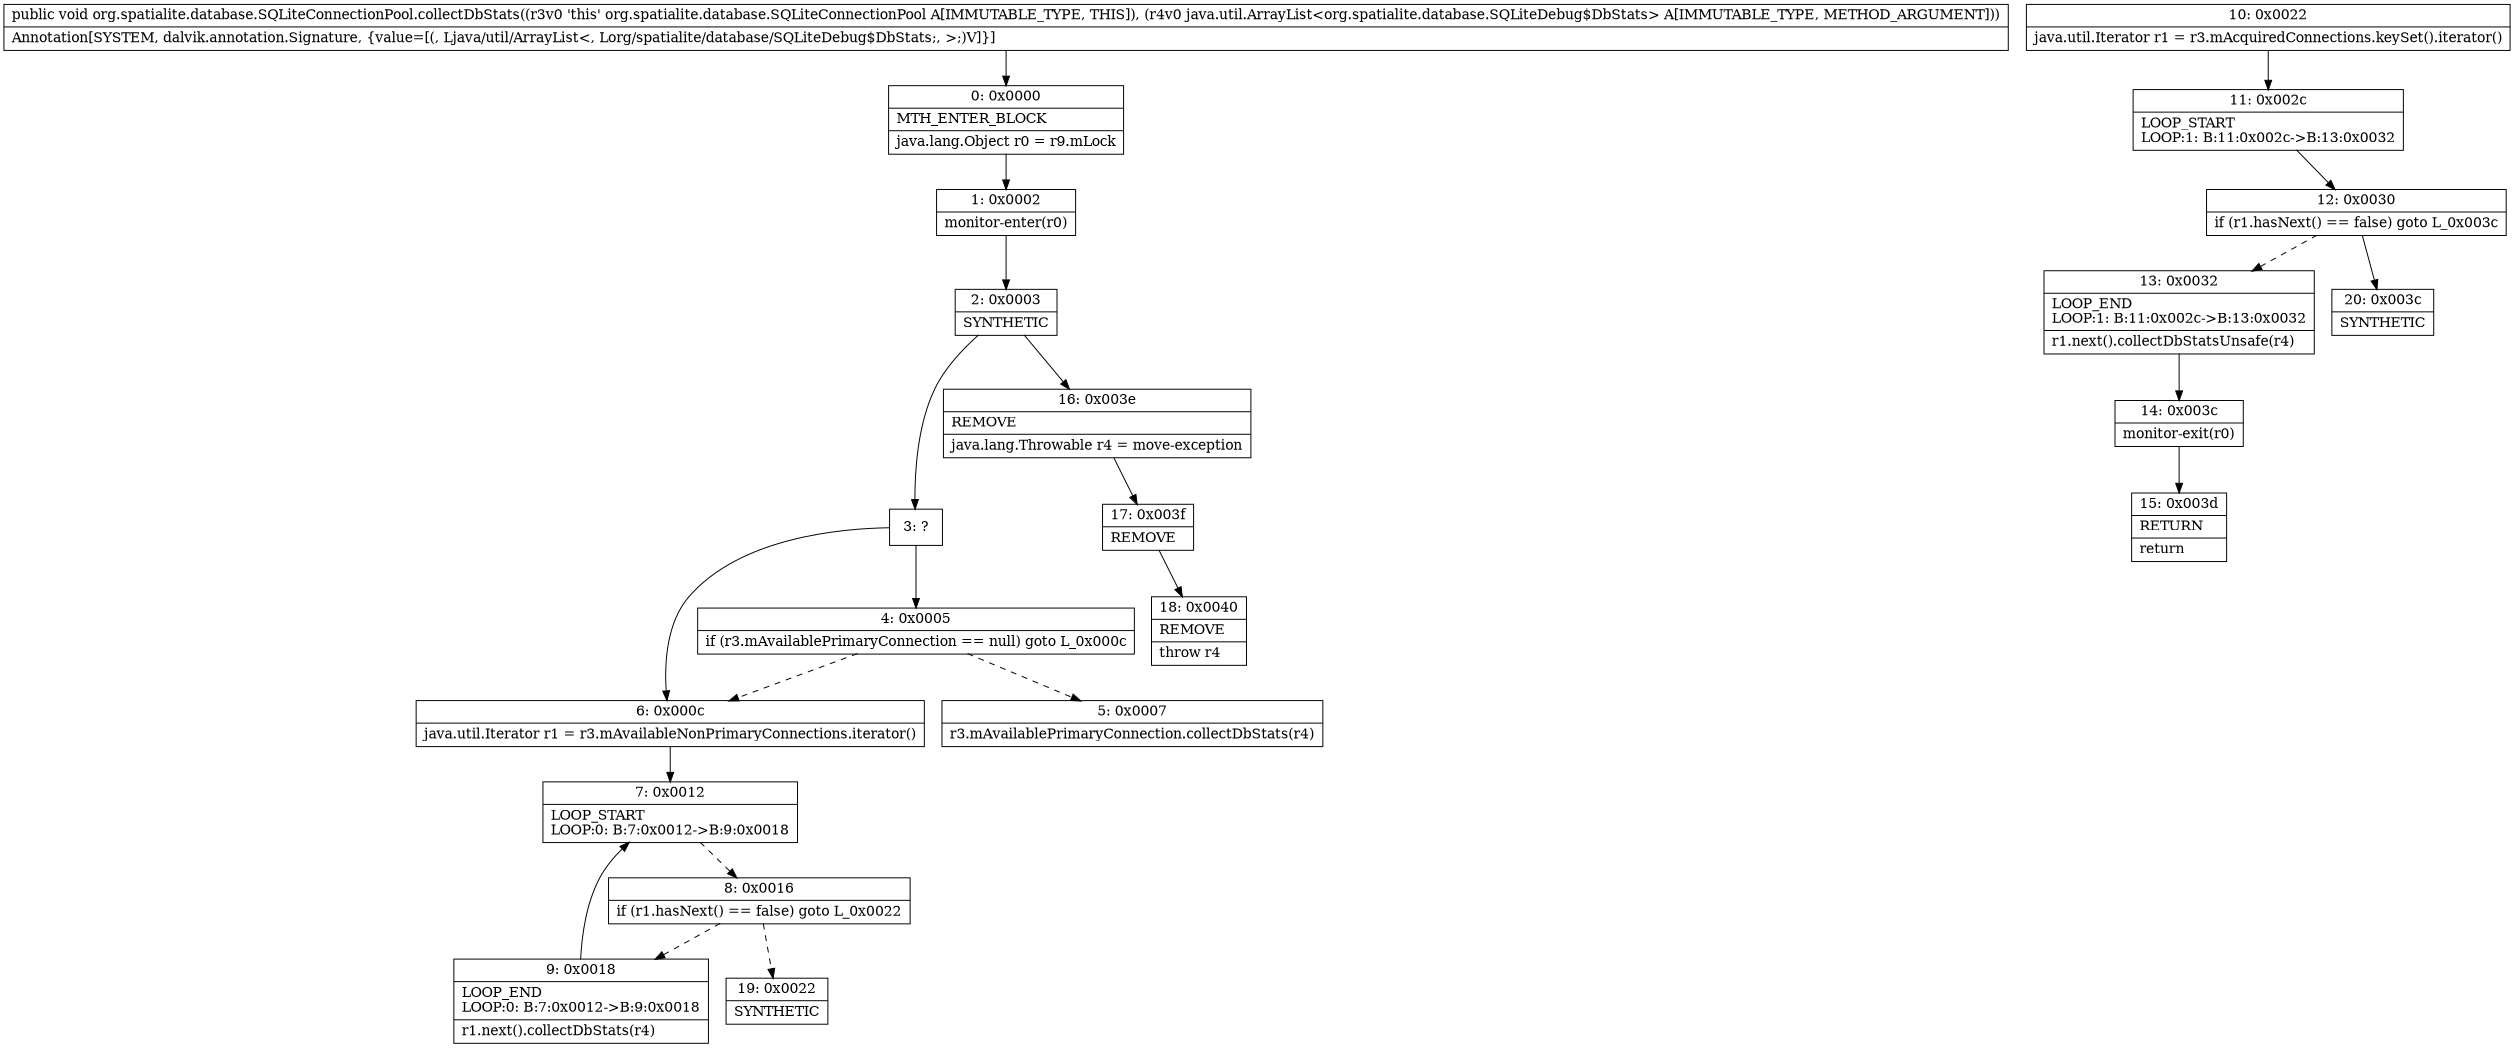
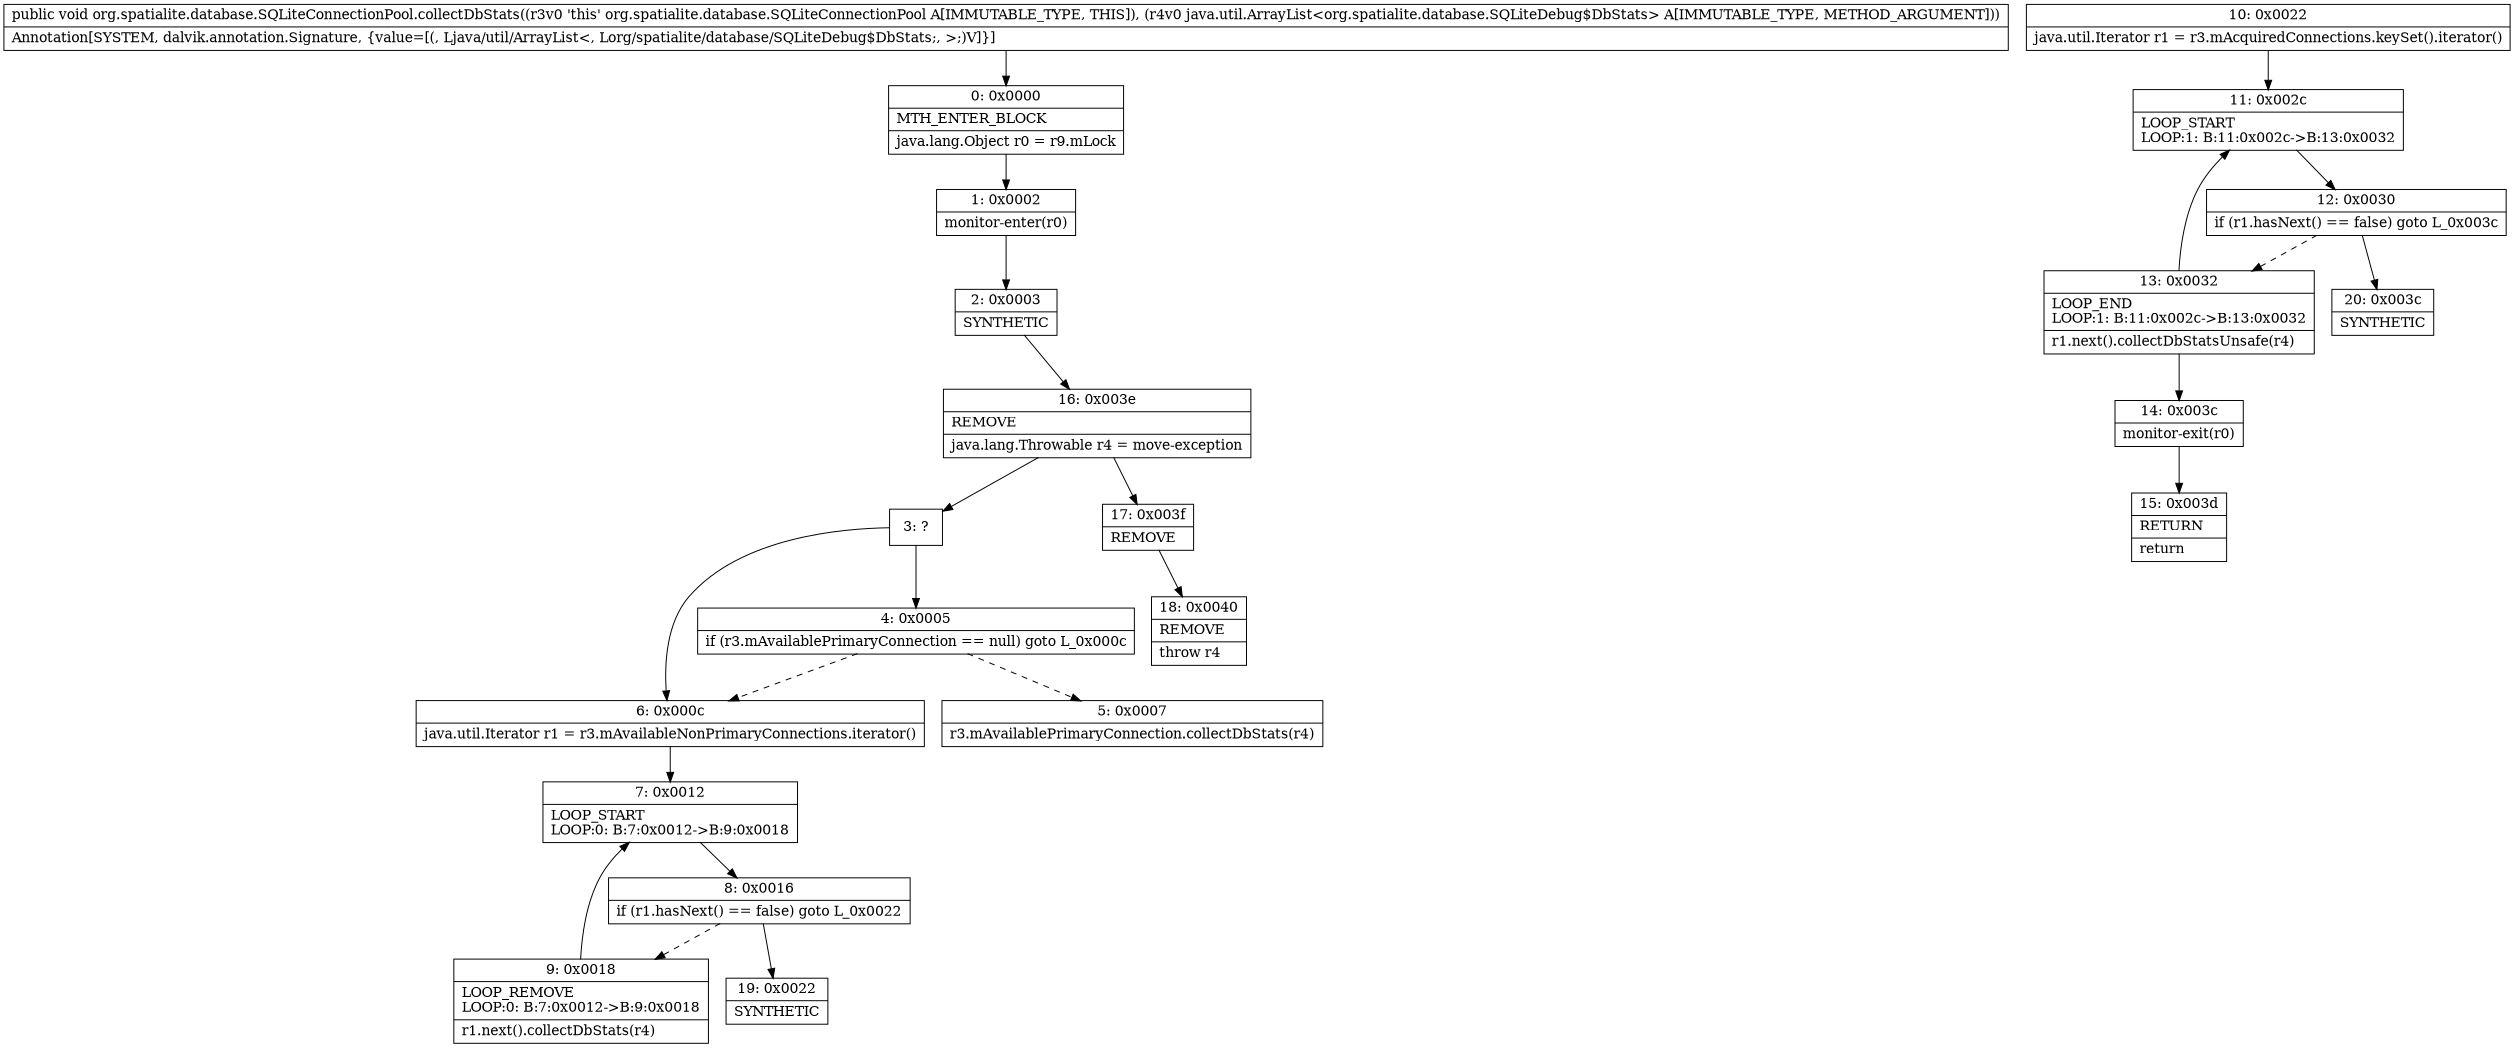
edge "13: 0x0032" -> "11: 0x002c": added
edge "2: 0x0003" -> "3: ?": now "16: 0x003e" -> "3: ?"
edge "7: 0x0012" -> "8: 0x0016": style dashed -> solid
edge "8: 0x0016" -> "19: 0x0022": style dashed -> solid
node "9: 0x0018": text "LOOP_END" -> "LOOP_REMOVE"
